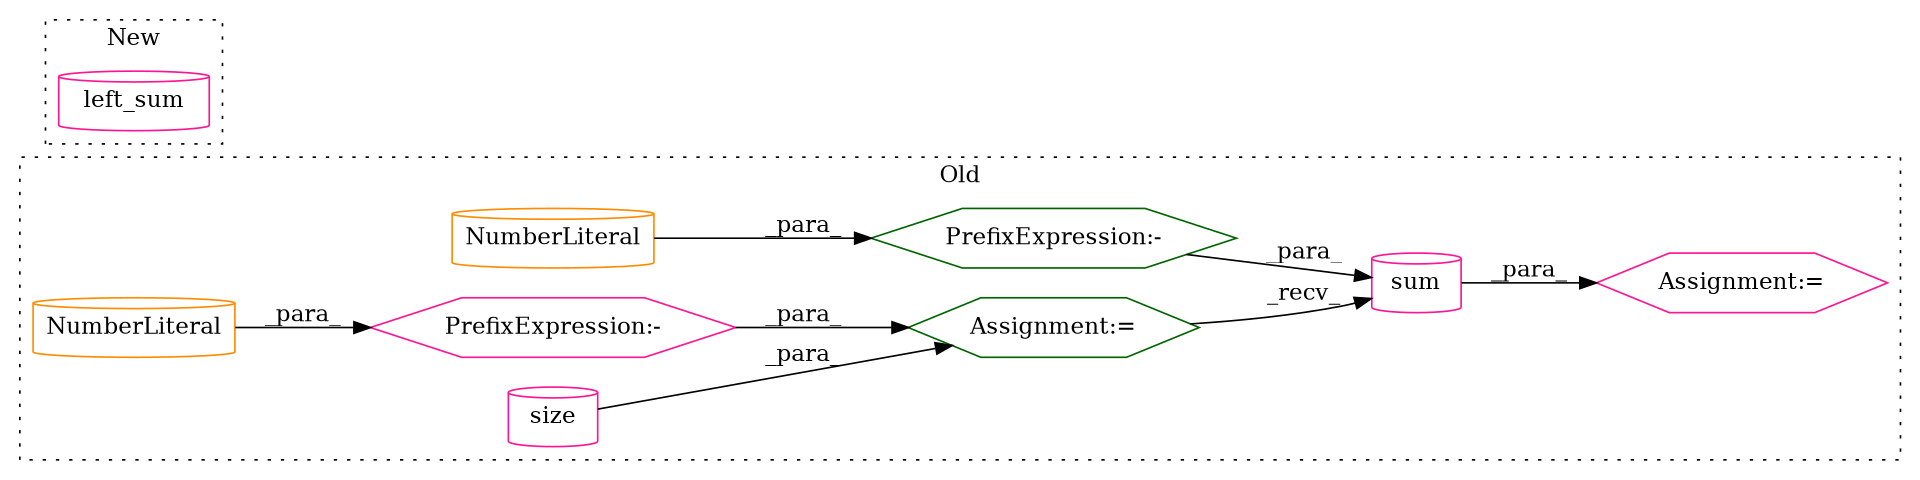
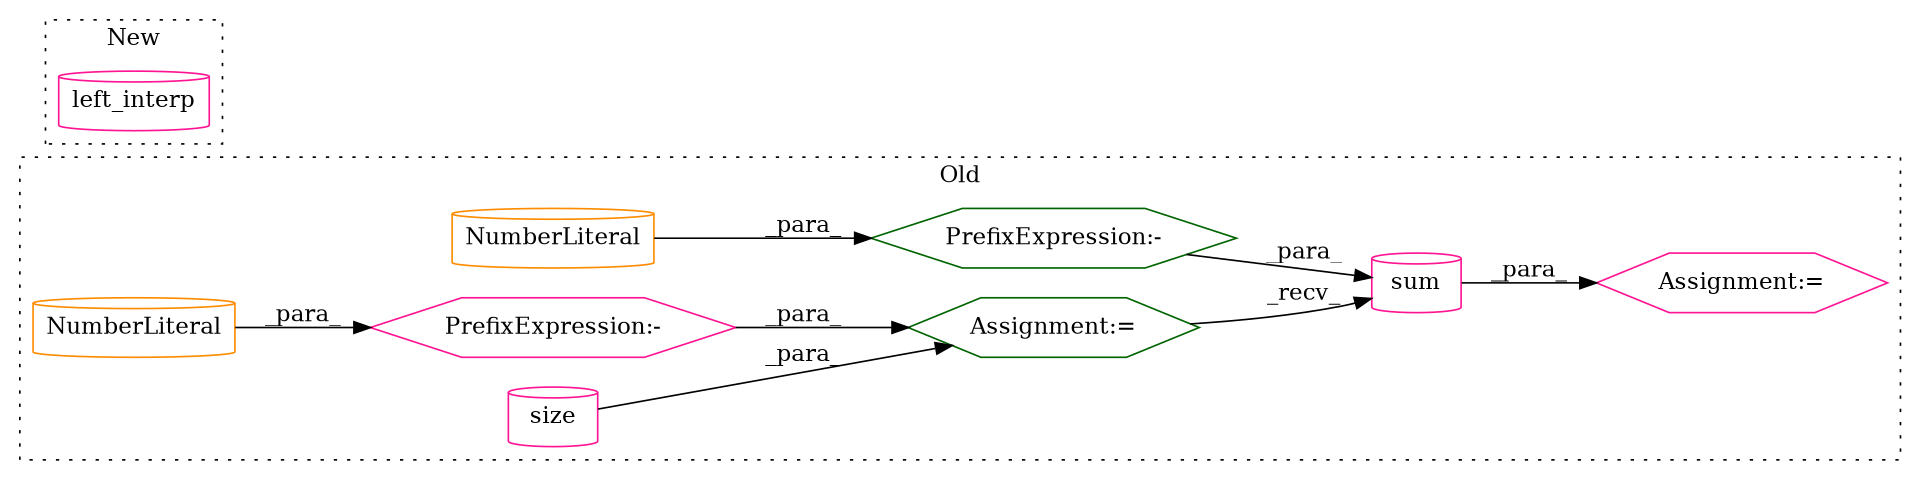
node "left_sum": label "left_sum" -> "left_interp"
